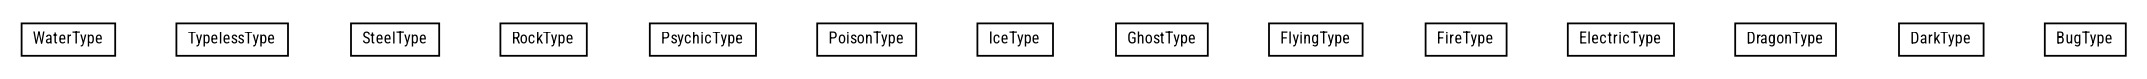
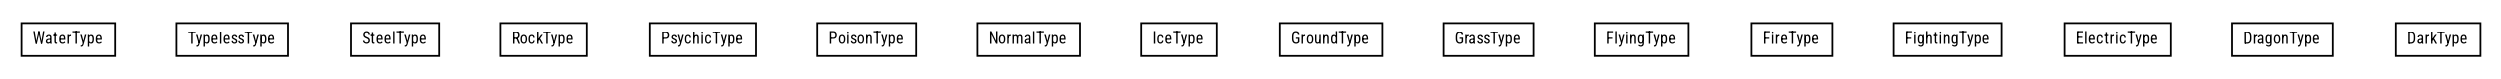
node "NormalType": added
node "GhostType": removed
node "GroundType": added
node "GrassType": added
node "FightingType": added
node "BugType": removed
